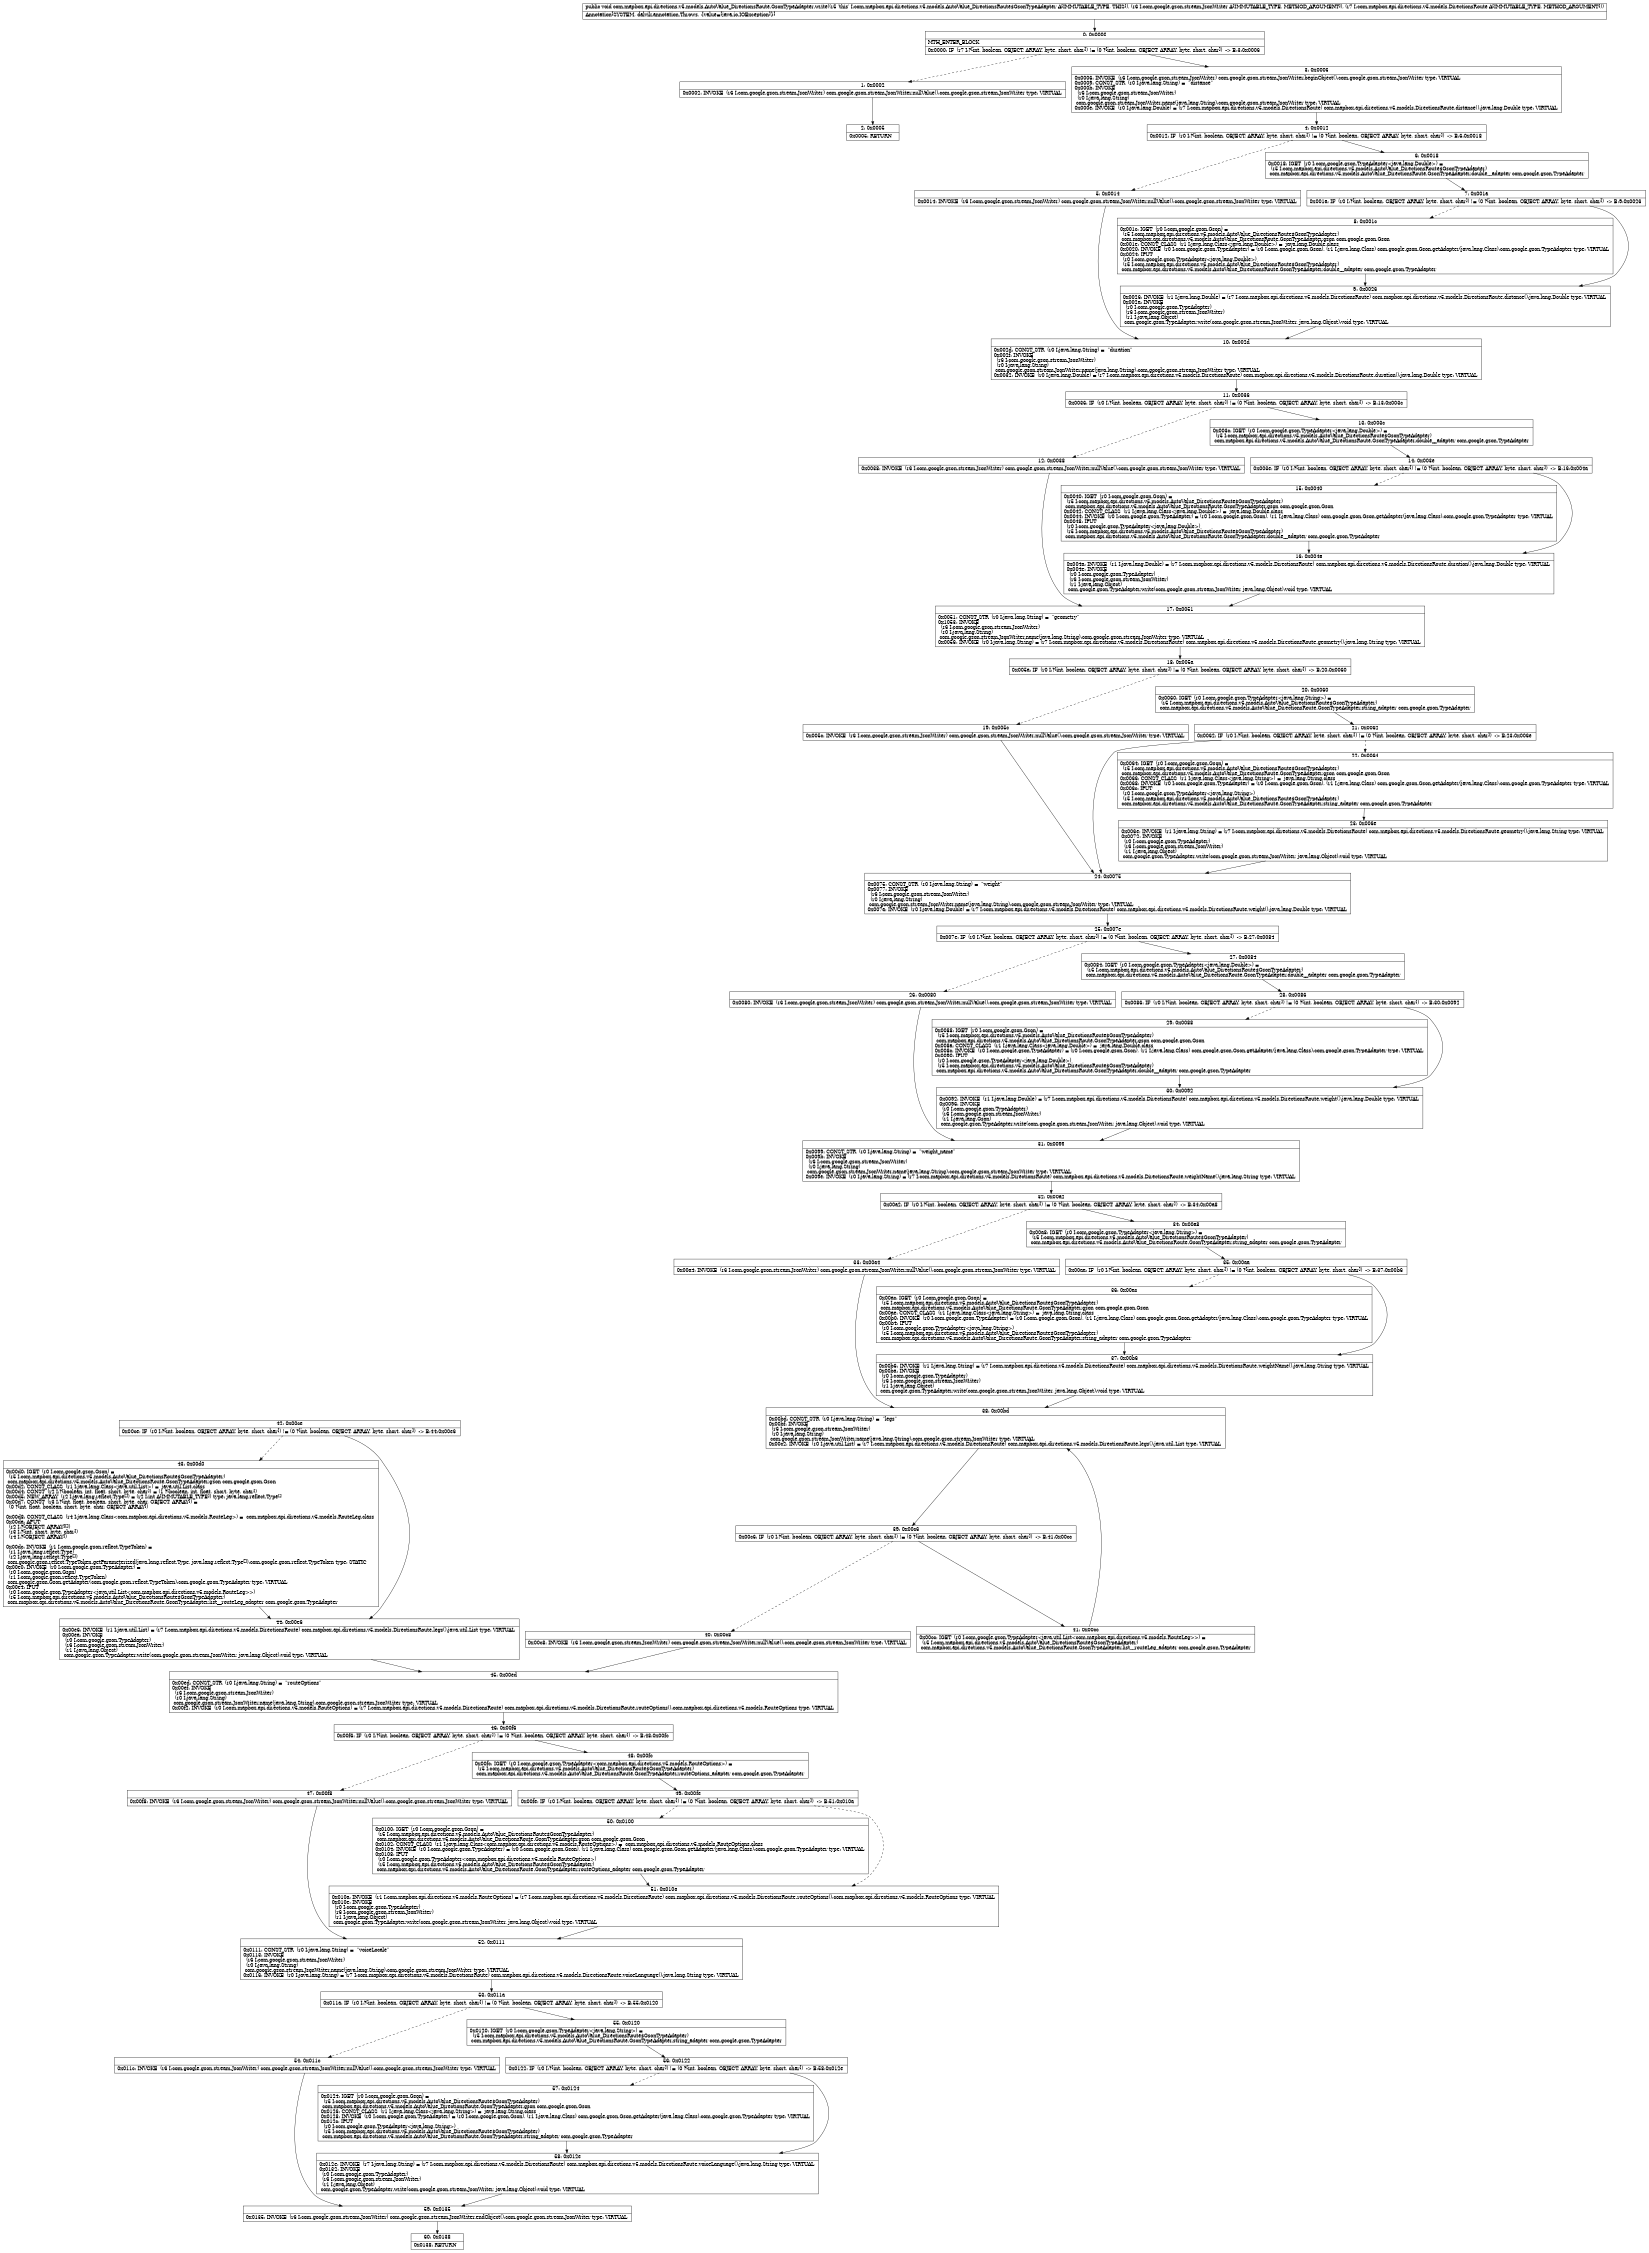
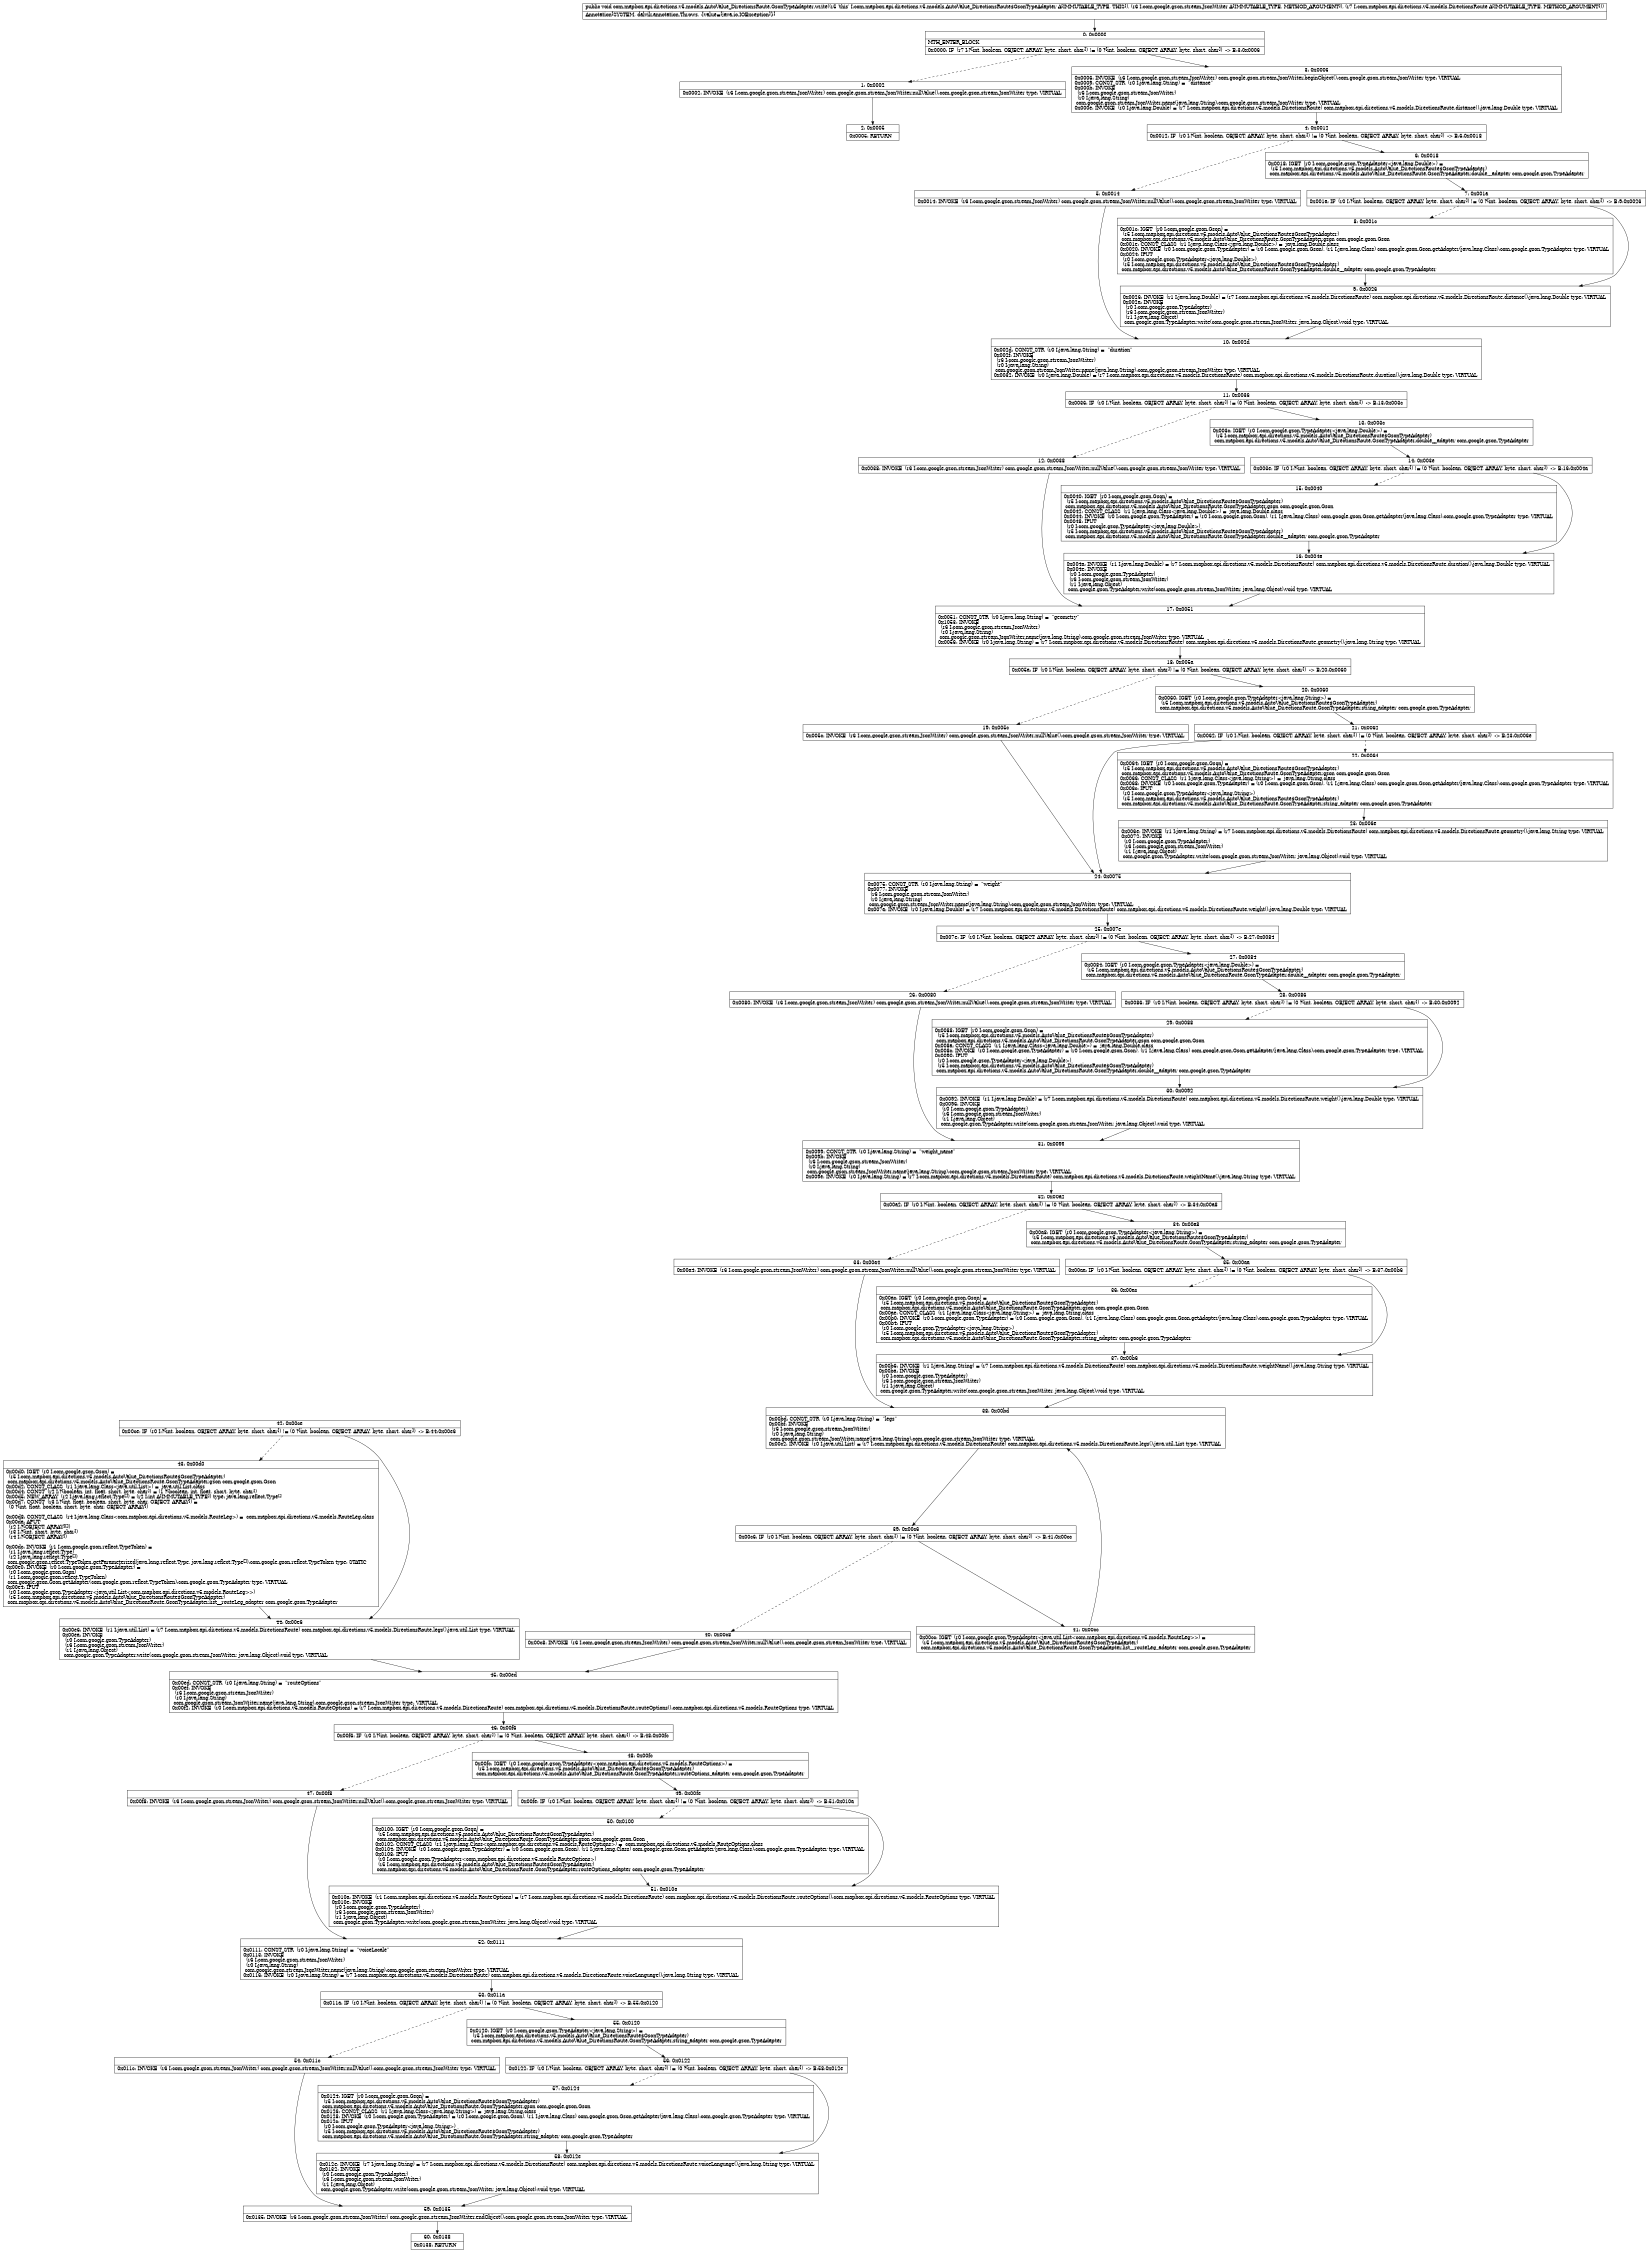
edge "18: 0x005a" -> "20: 0x0060": added
node "30: 0x0092": text "(r1 I:java.lang.Gson)" -> "(r1 I:java.lang.Object)"
edge "49: 0x00fe" -> "51: 0x010a": style dashed -> solid
